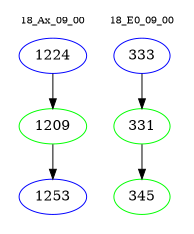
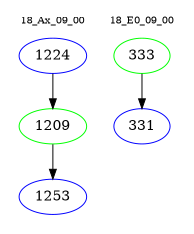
node "333": color blue -> green
node "331": color green -> blue
node "345": removed
